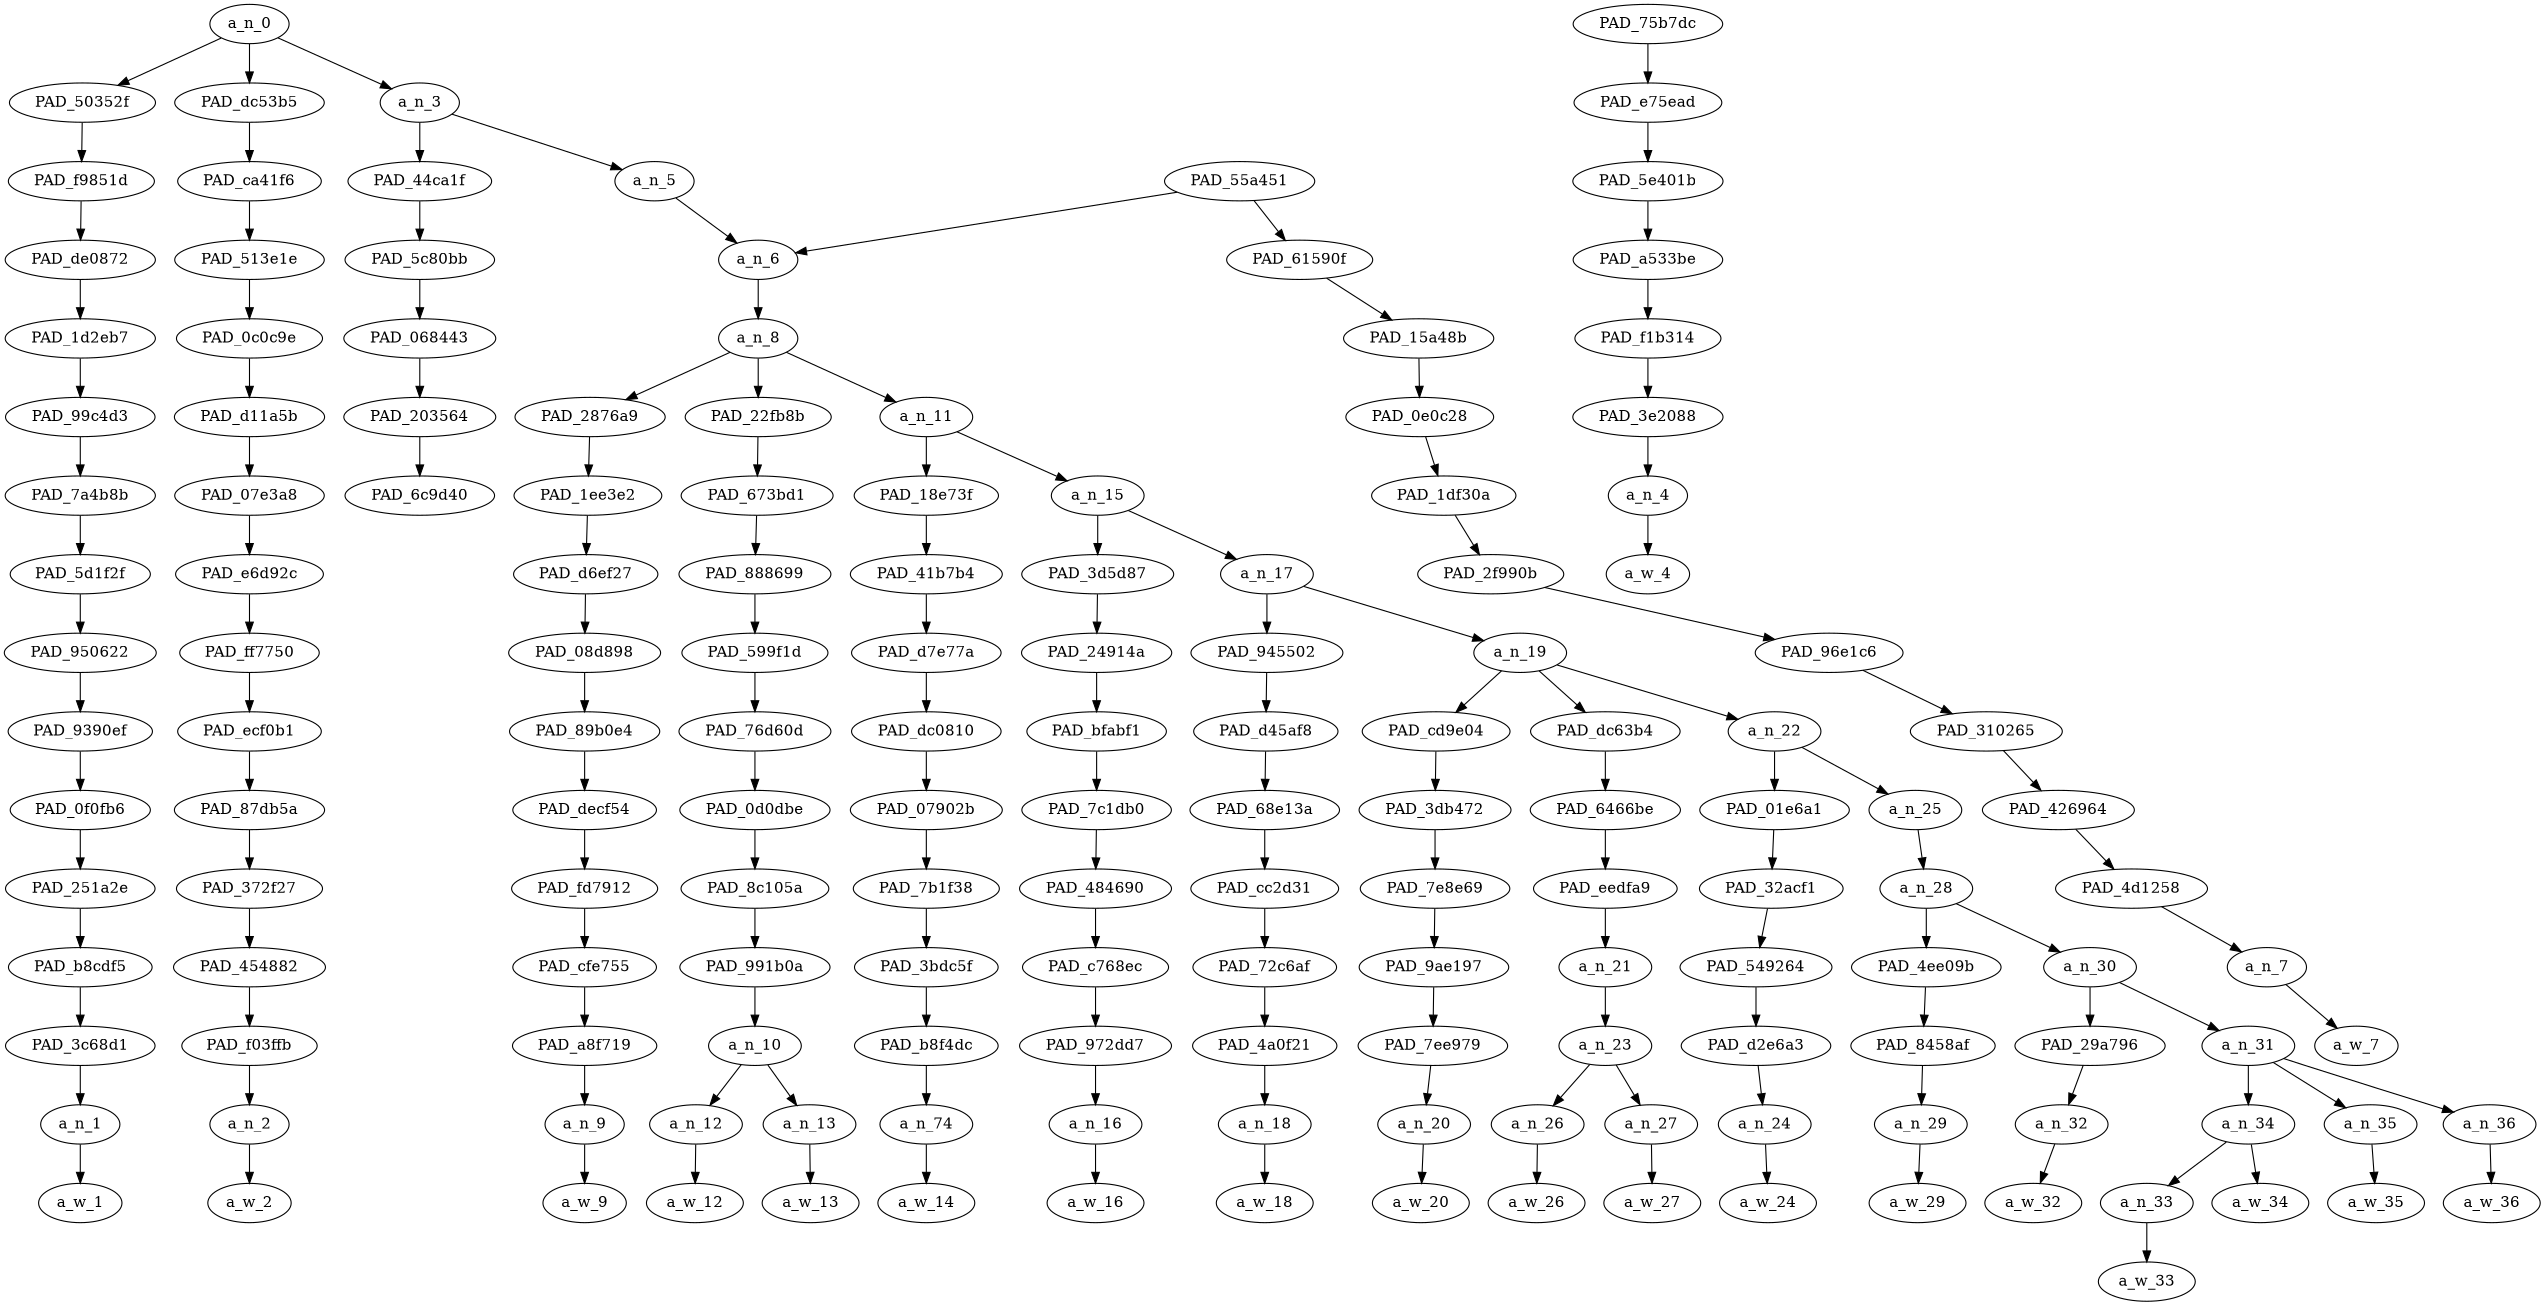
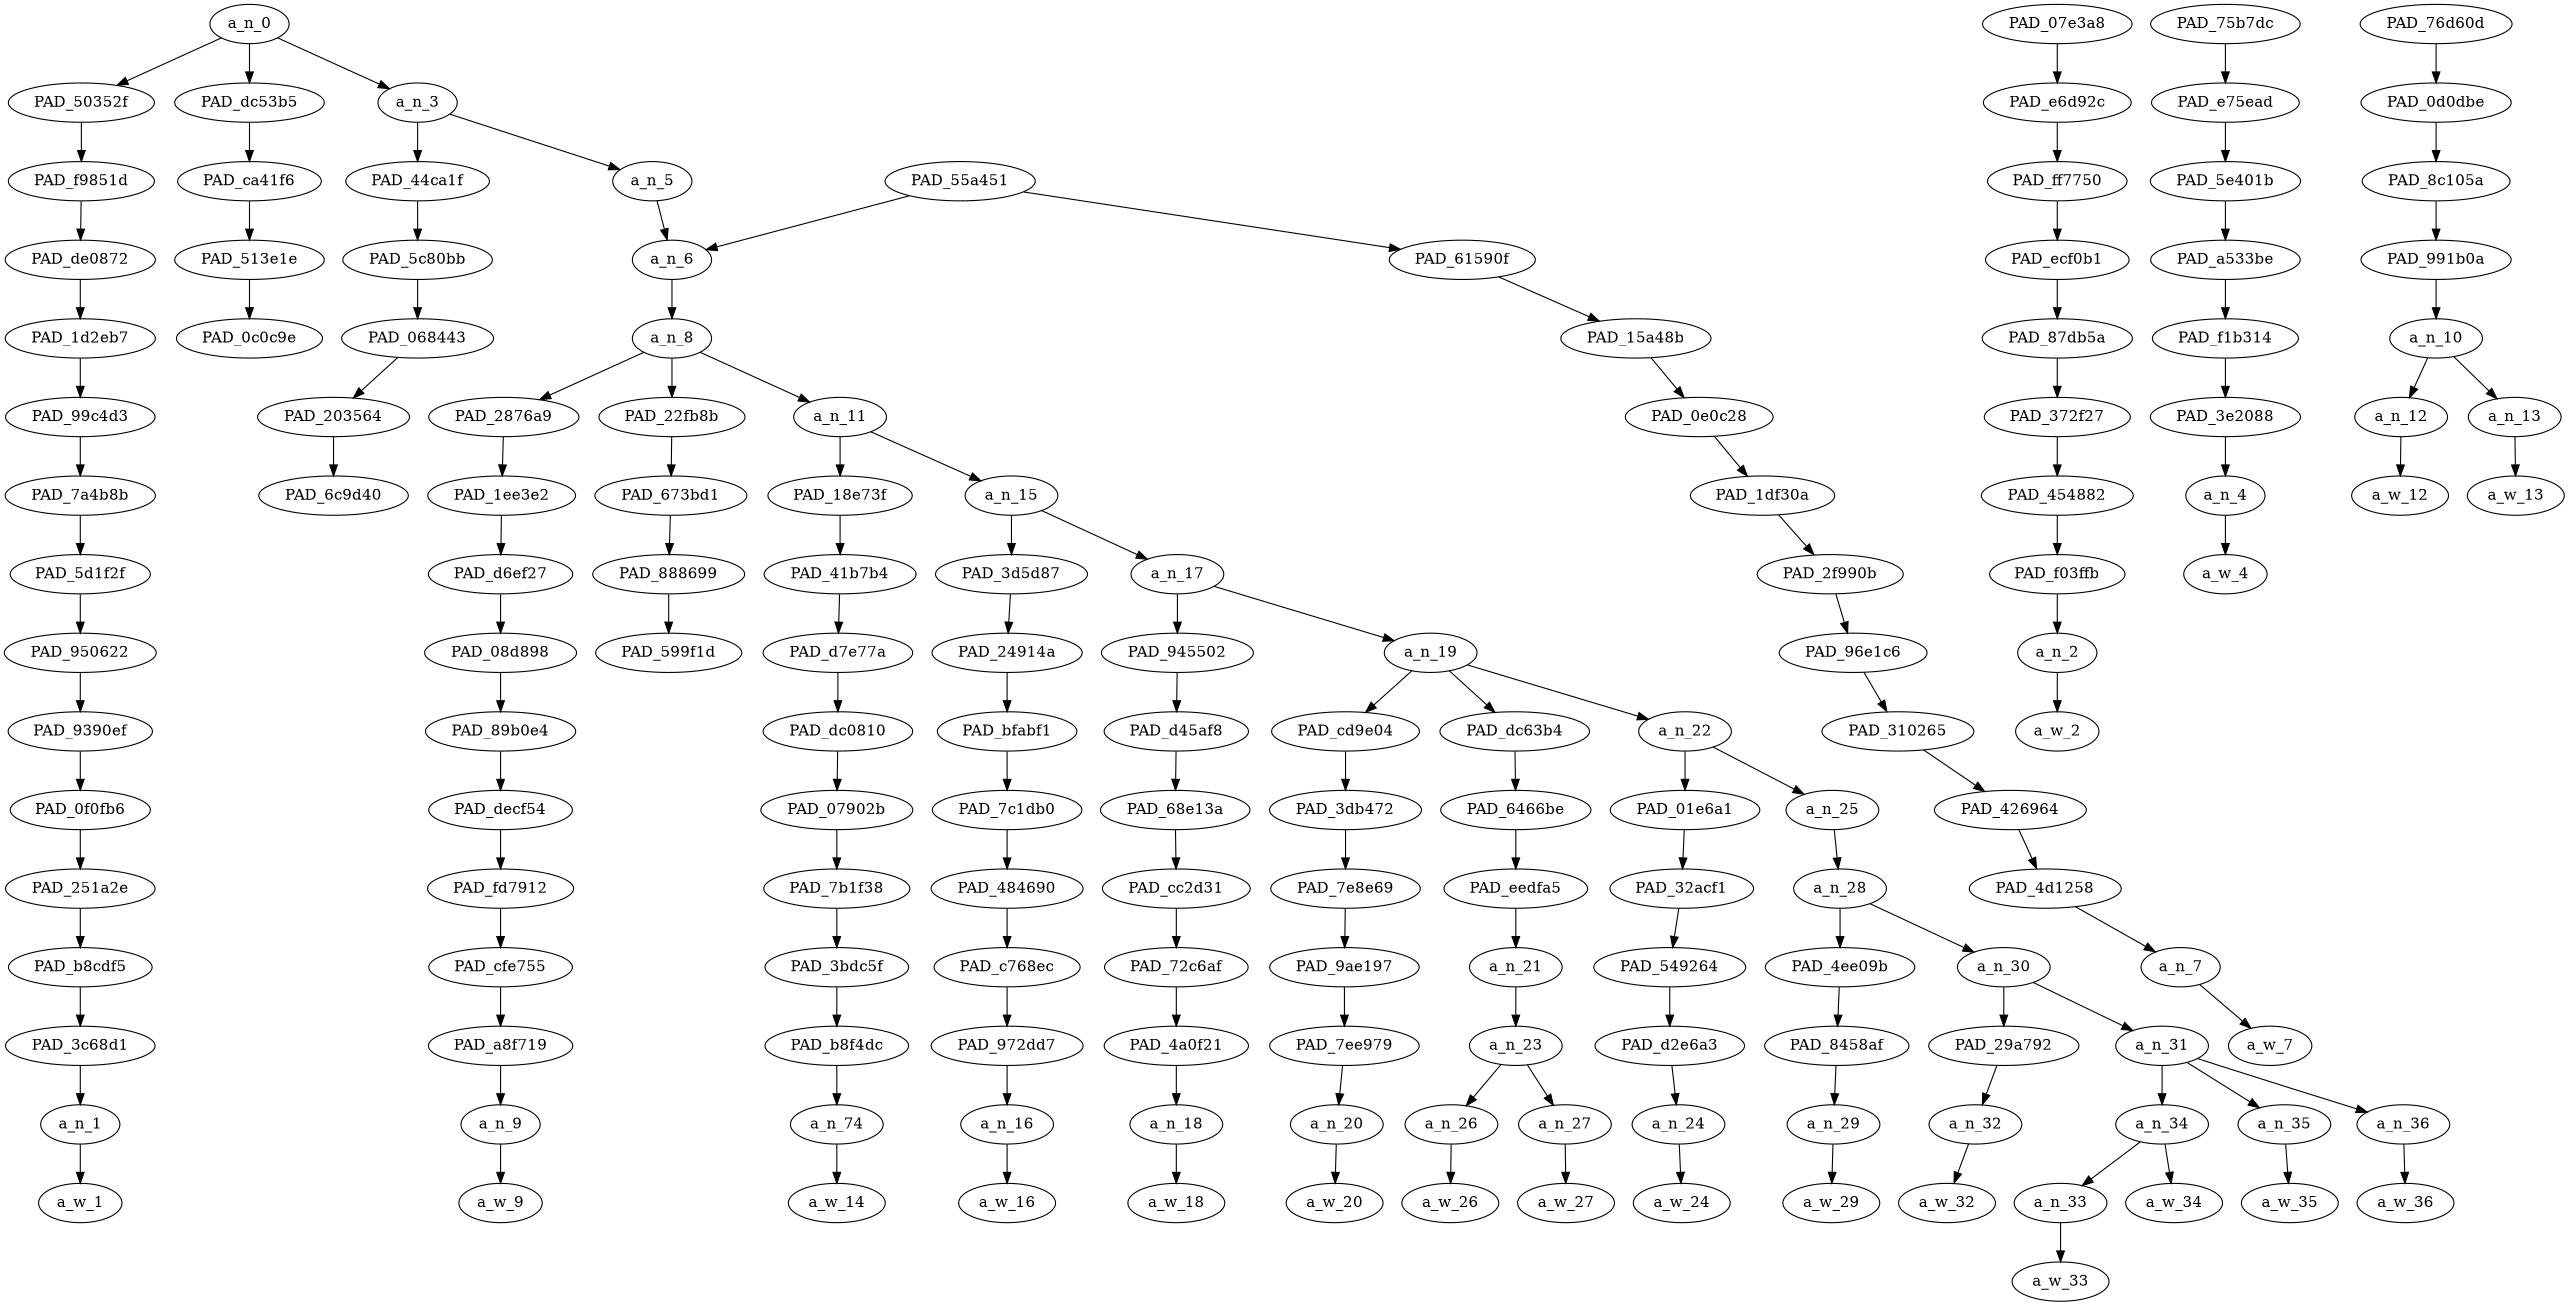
node "PAD_d11a5b": removed
edge "PAD_599f1d" -> "PAD_76d60d": removed
node "PAD_eedfa9": label "PAD_eedfa9" -> "PAD_eedfa5"
node "PAD_29a796": label "PAD_29a796" -> "PAD_29a792"
